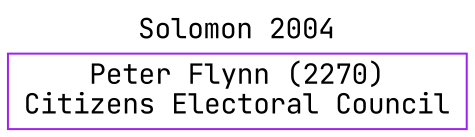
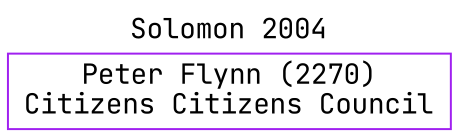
node "Peter Flynn (2270) Citizens Electoral Council": label "Peter Flynn (2270) Citizens Electoral Council" -> "Peter Flynn (2270) Citizens Citizens Council"
